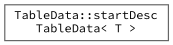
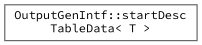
node "TableData::startDesc TableData< T >": label "TableData::startDesc TableData< T >" -> "OutputGenIntf::startDesc TableData< T >"
